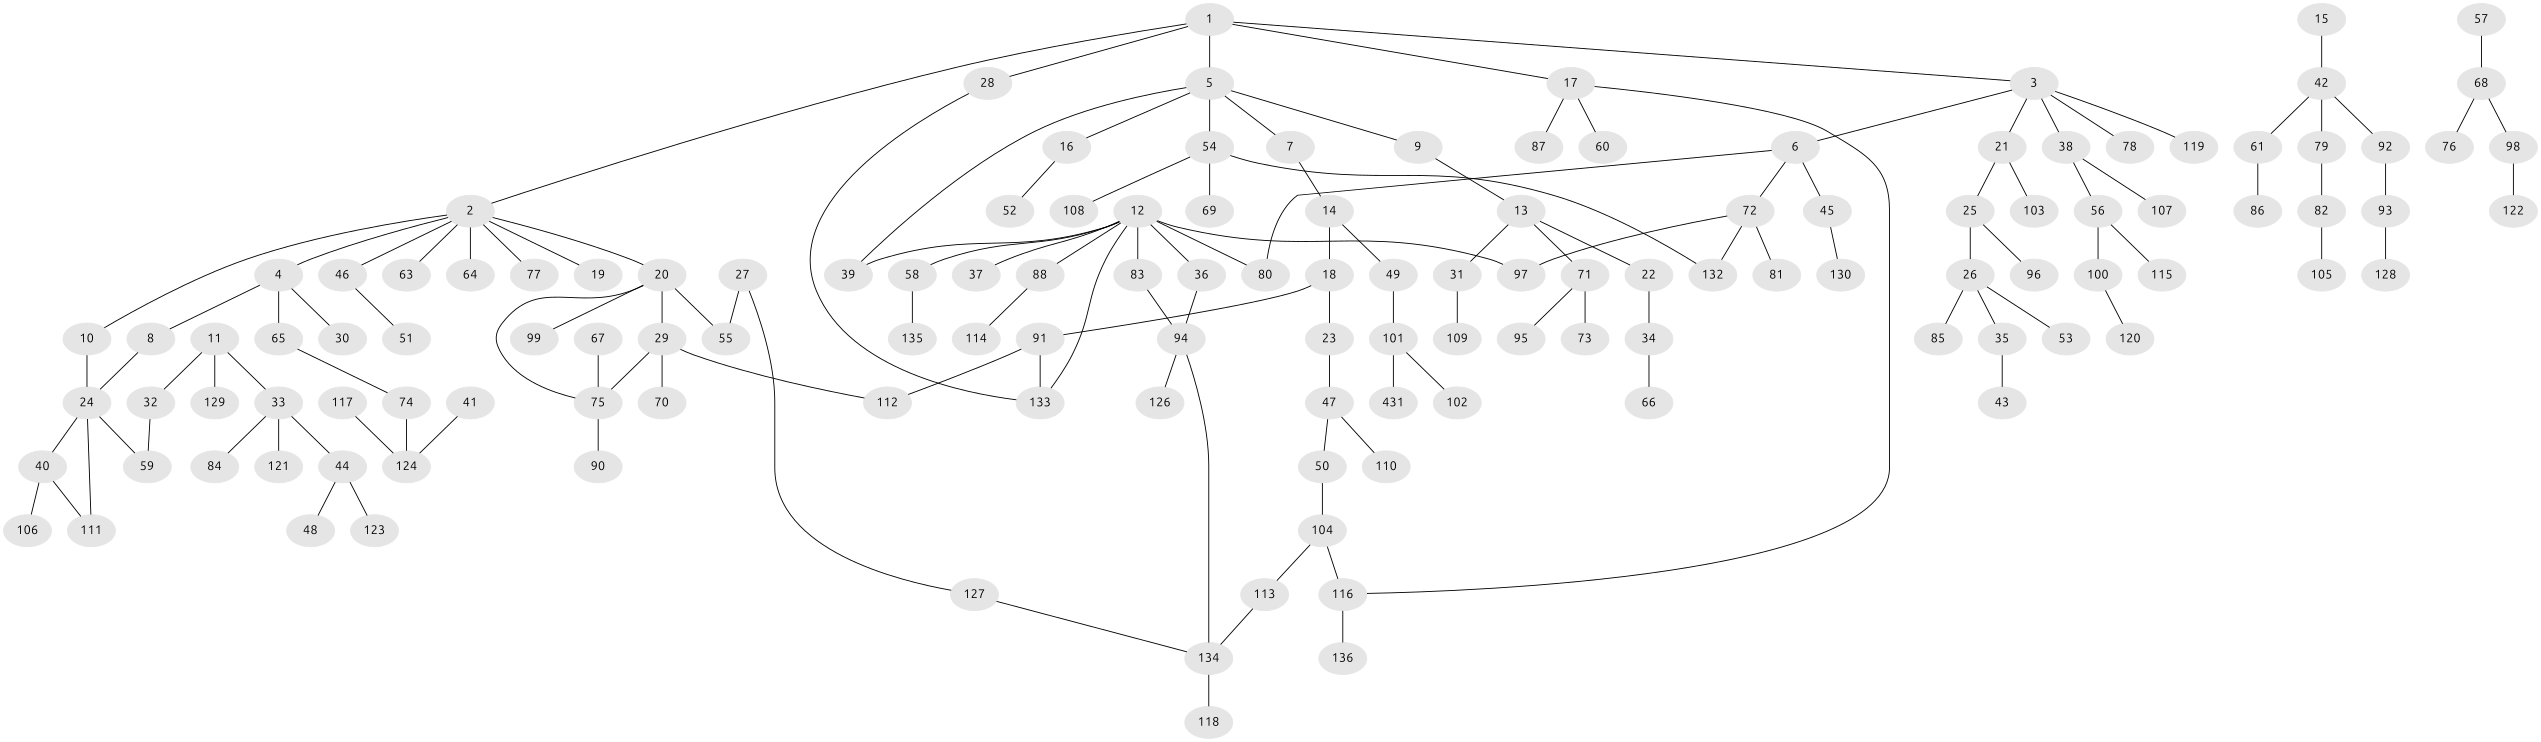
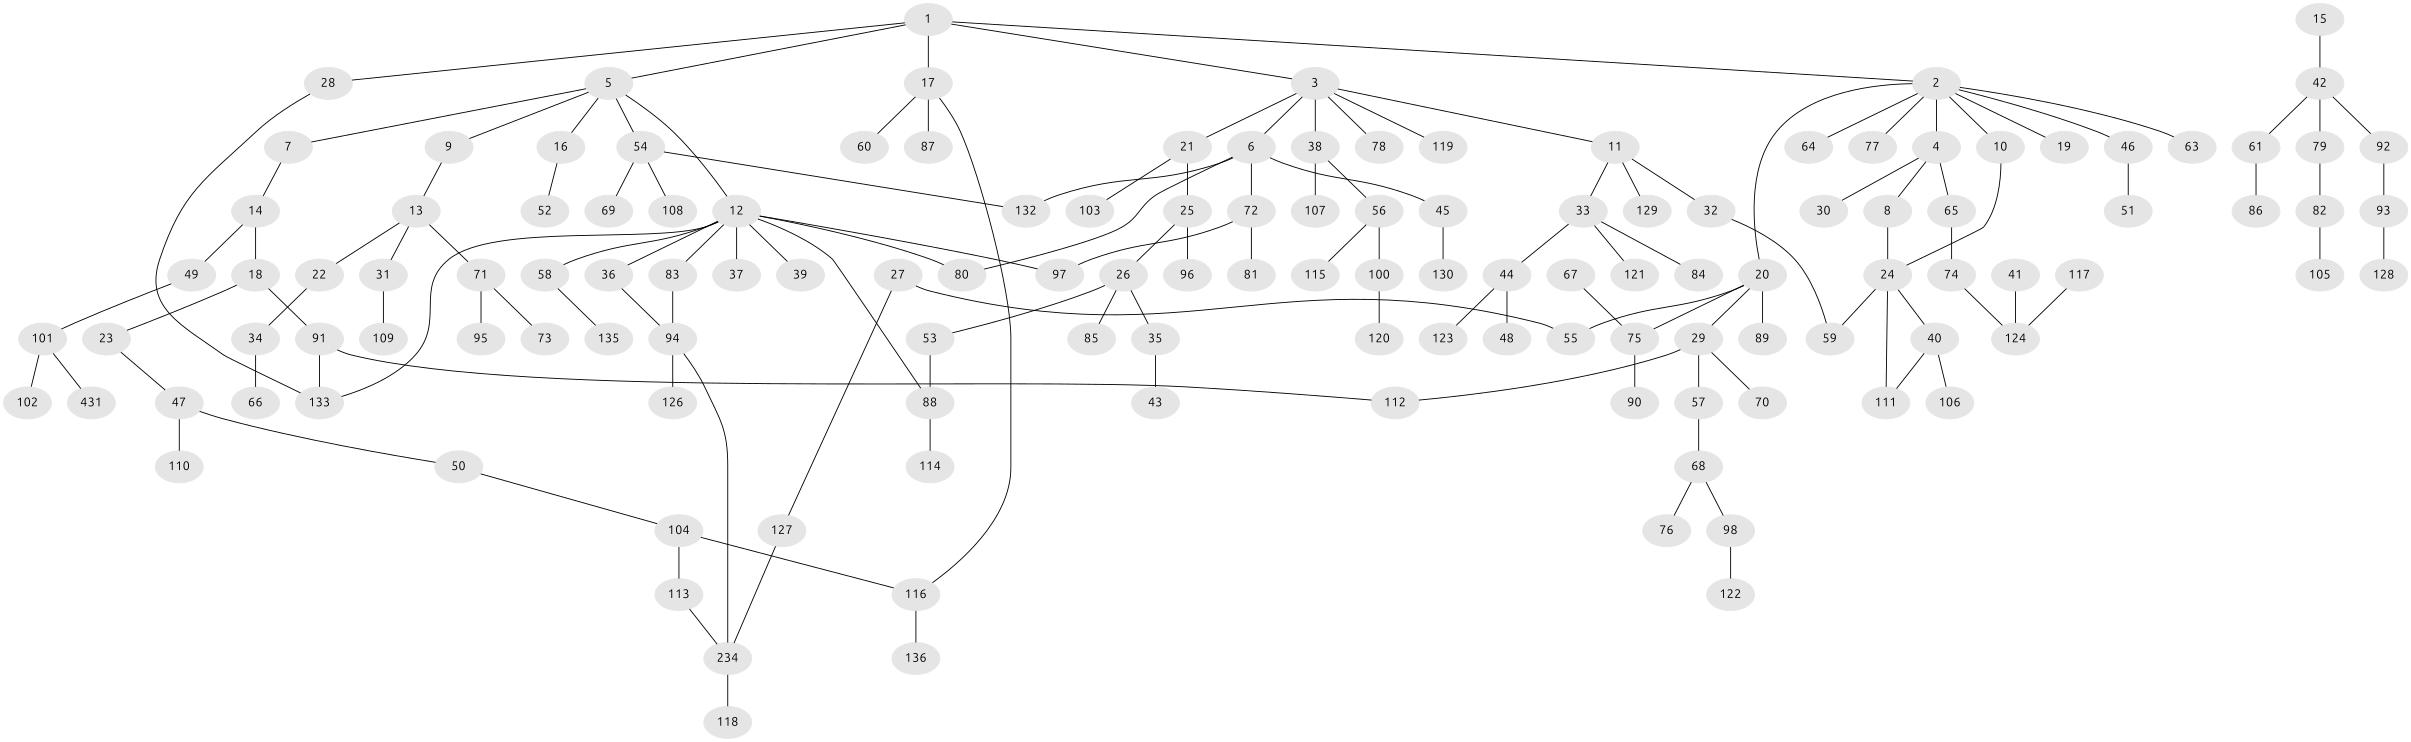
edge "3" -- "11": added
edge "5" -- "39": now "5" -- "12"
edge "72" -- "132": now "6" -- "132"
node "99": label "99" -> "89"
edge "29" -- "75": now "29" -- "57"
edge "53" -- "88": added
node "134": label "134" -> "234"
